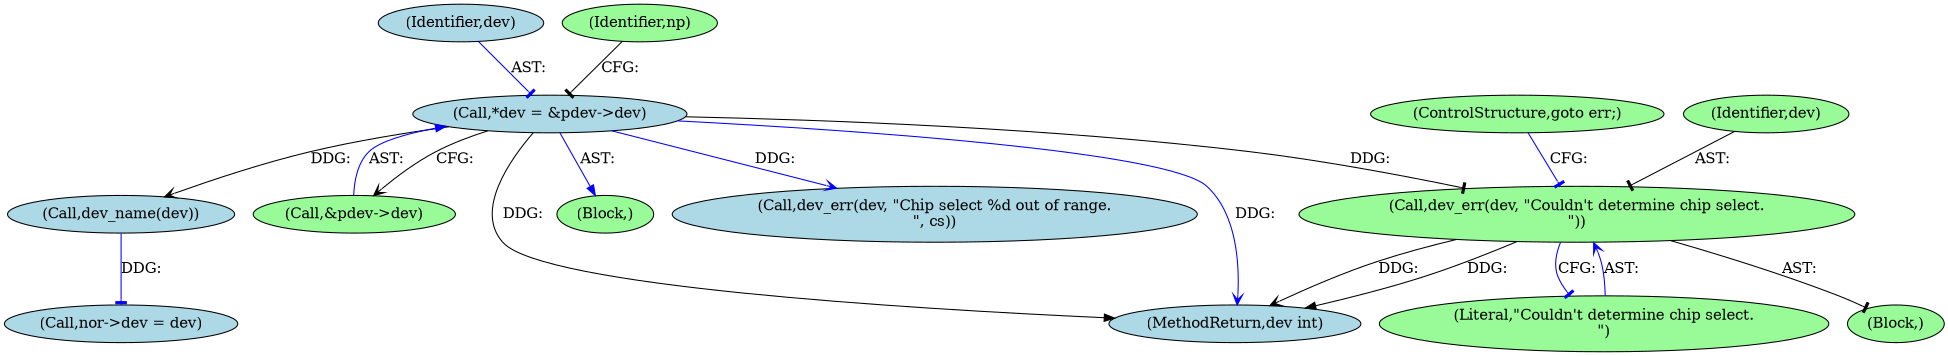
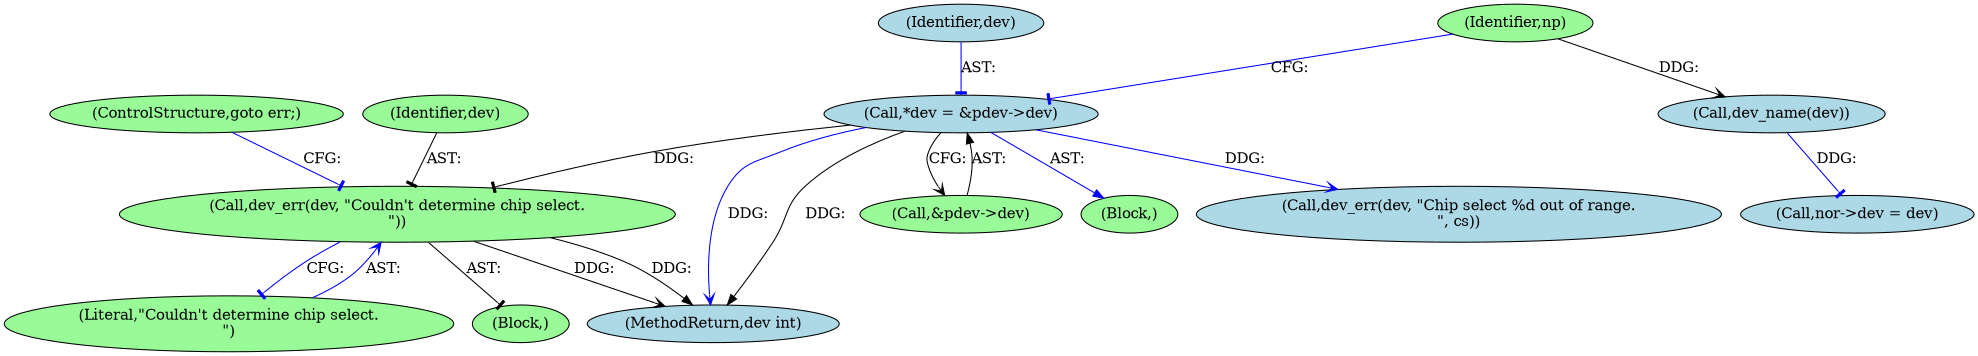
edge "(Identifier,np)" -> "(Call,*dev = &pdev->dev)": color black -> blue
edge "(Call,&pdev->dev)" -> "(Call,*dev = &pdev->dev)": color blue -> black
edge "(Call,*dev = &pdev->dev)" -> "(Call,dev_name(dev))": now "(Identifier,np)" -> "(Call,dev_name(dev))"
